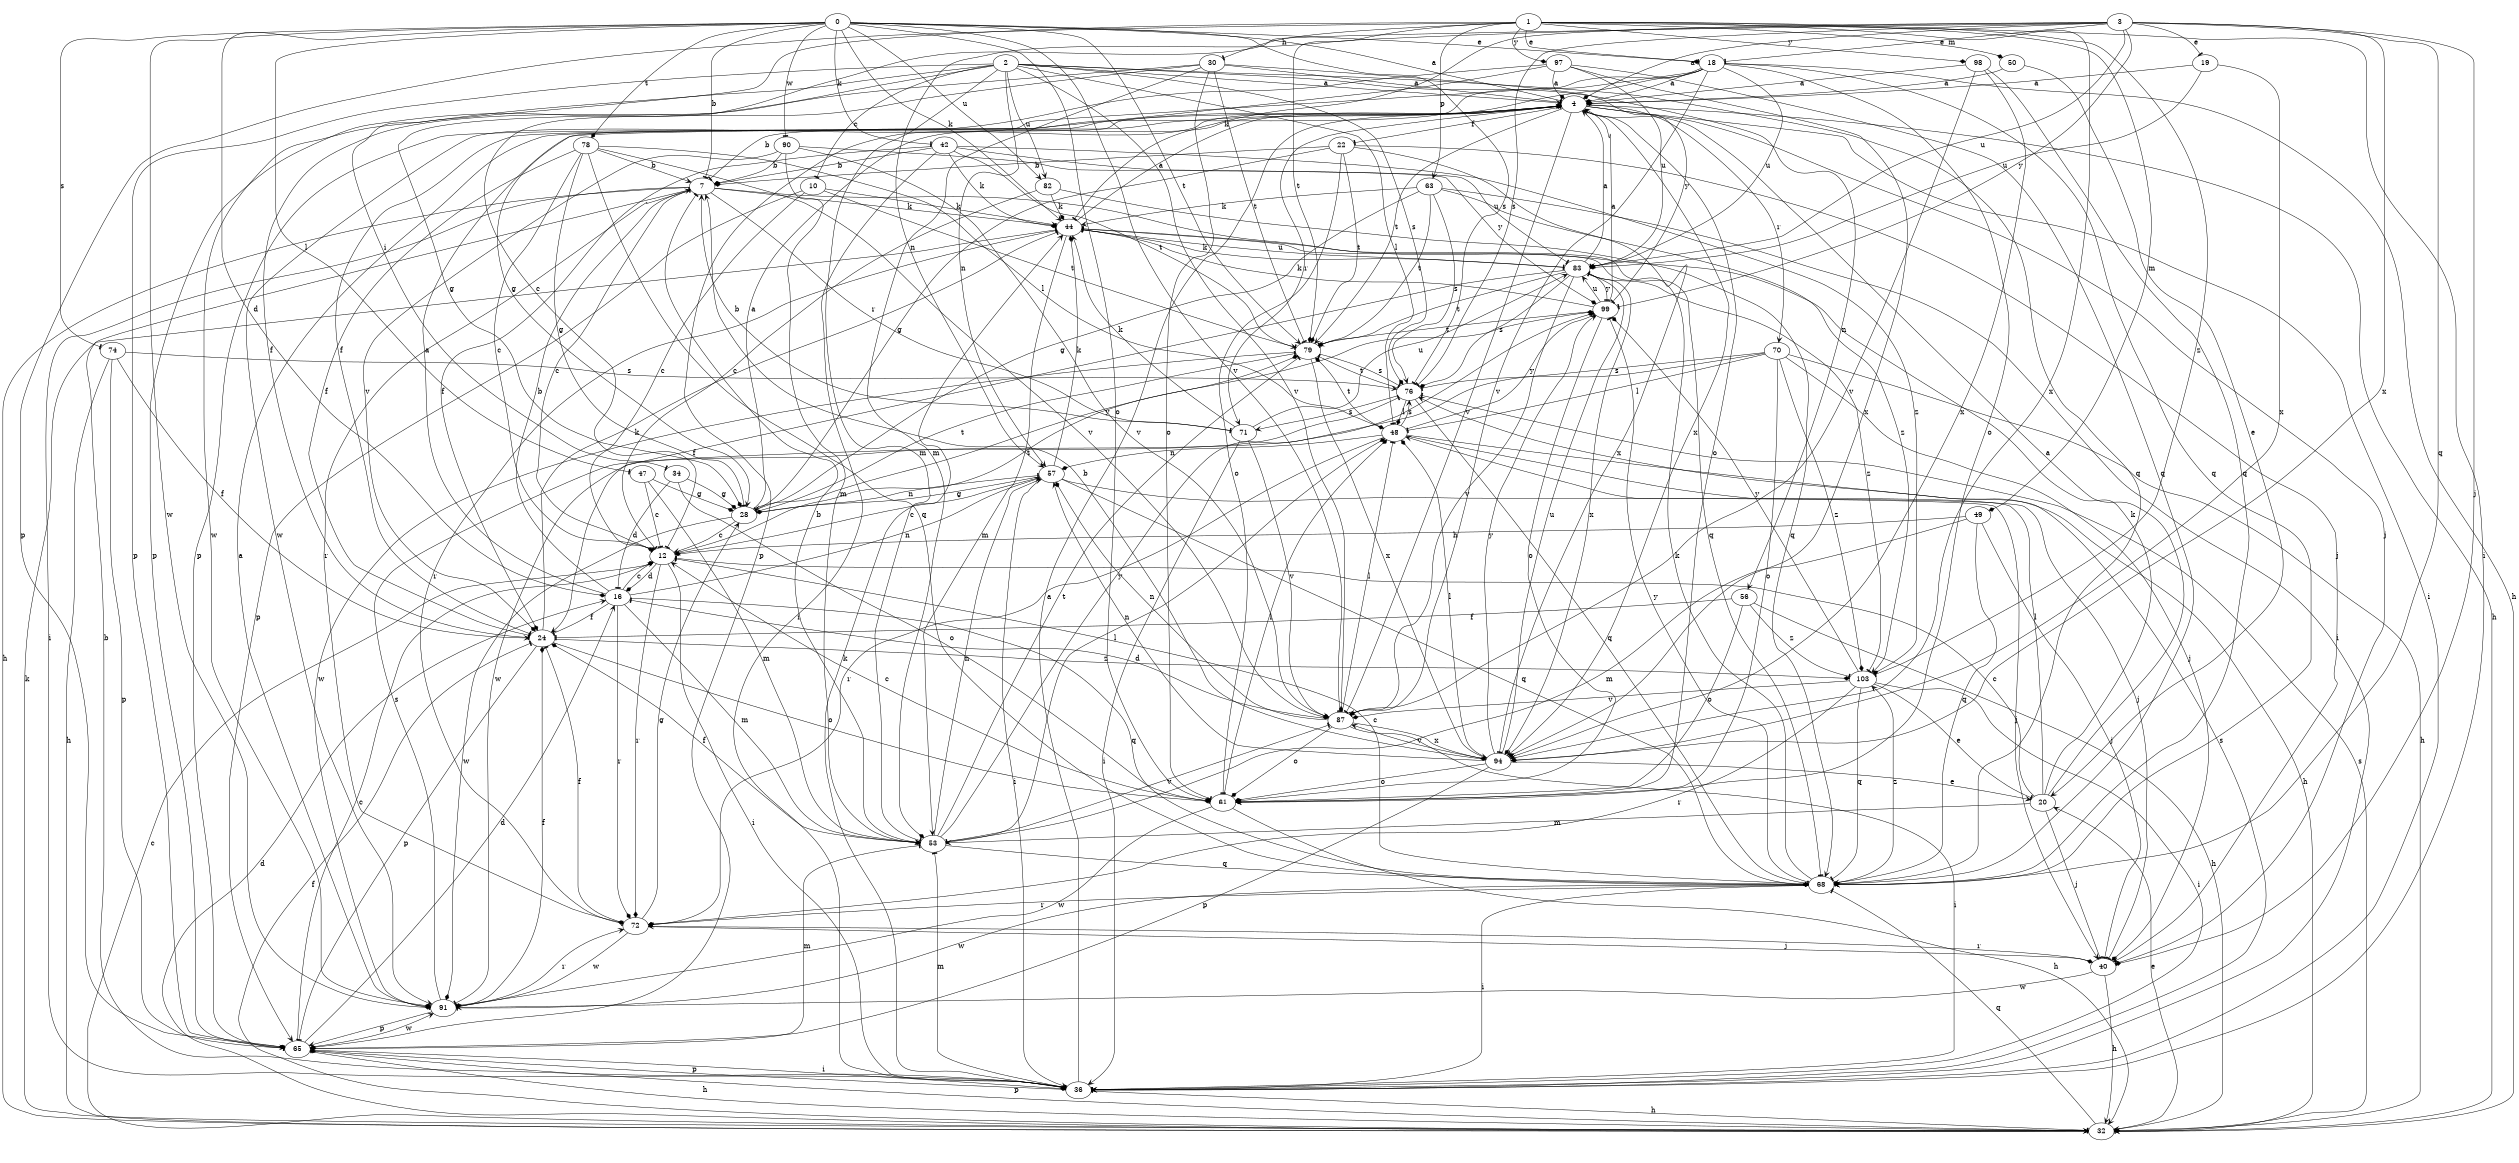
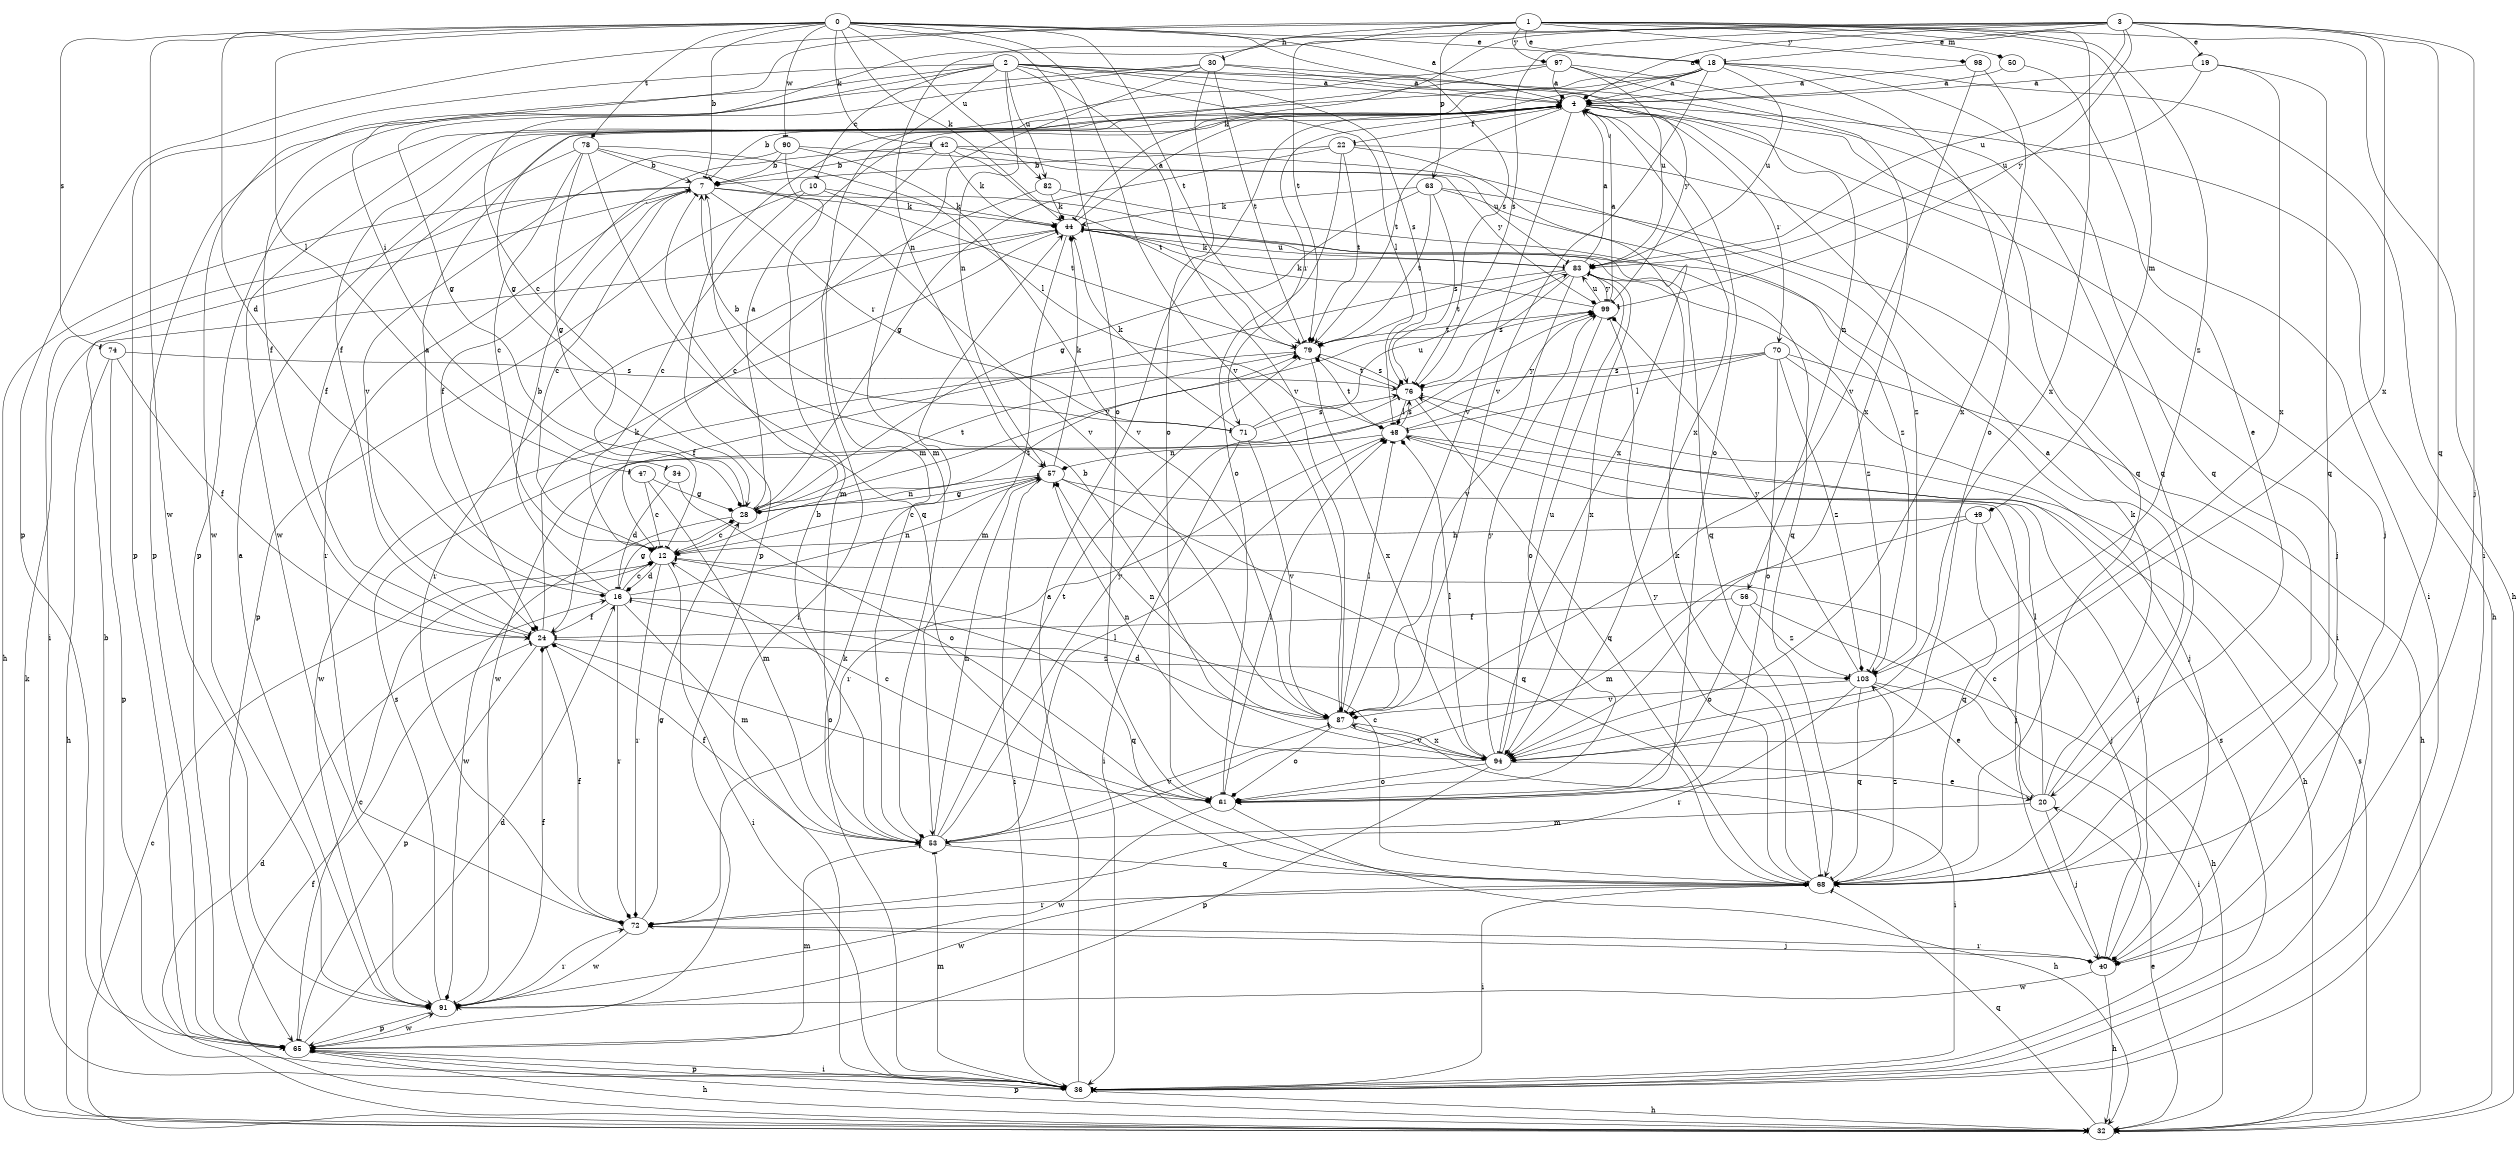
edge "76" -> "71": reversed
edge "34" -> "28": now "16" -> "28"
edge "98" -> "68": now "19" -> "68"
